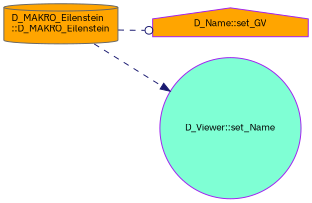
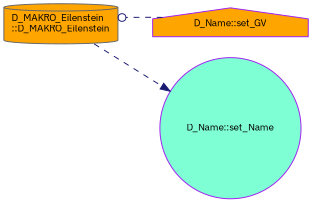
edge "D_MAKRO_Eilenstein ::D_MAKRO_Eilenstein" -> "D_Name::set_GV": reversed
node "D_Viewer::set_Name": label "D_Viewer::set_Name" -> "D_Name::set_Name"
